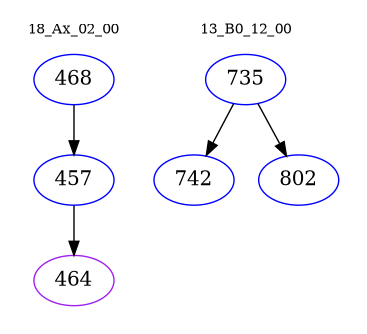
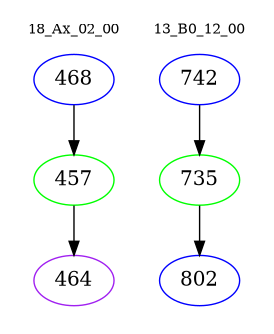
node "735": color blue -> green
edge "735" -> "742": reversed
node "457": color blue -> green
